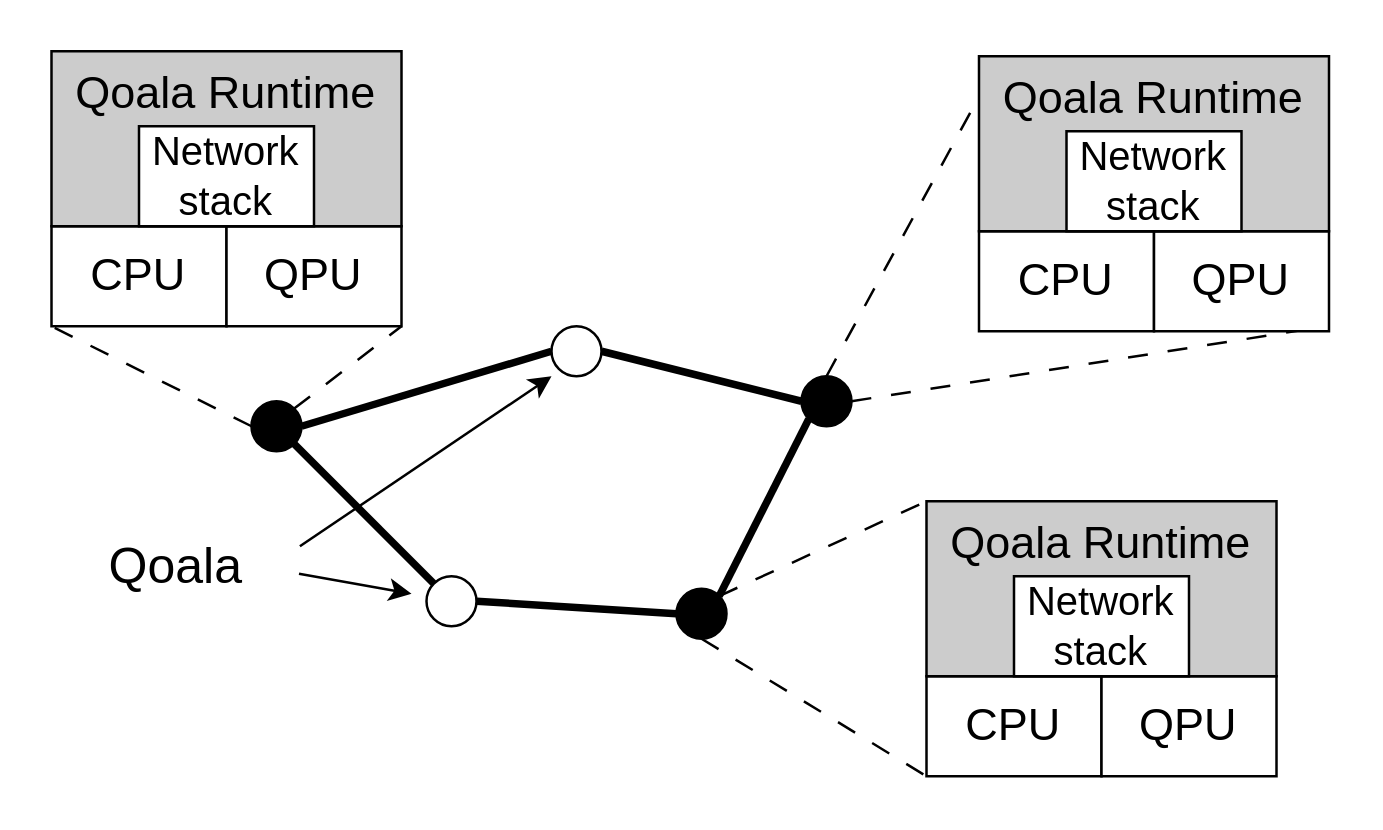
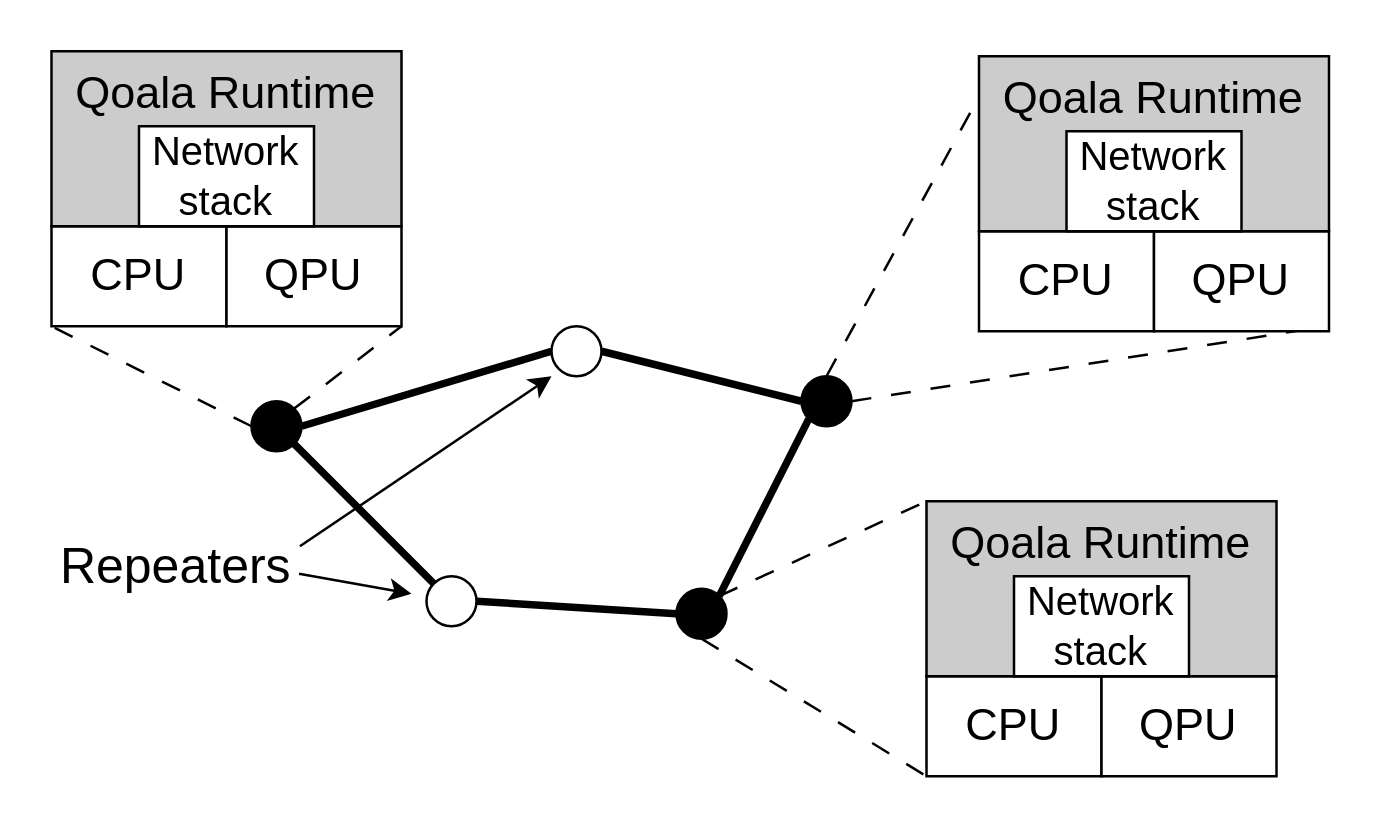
node "Qoala": label "Qoala" -> "Repeaters"
